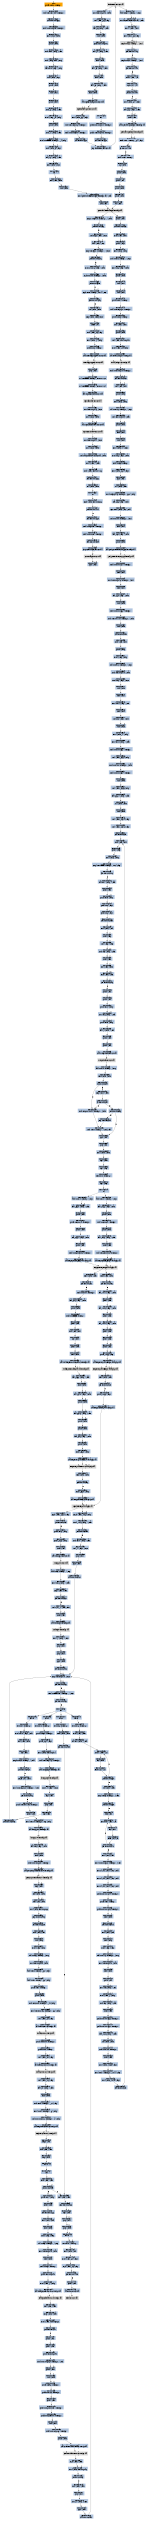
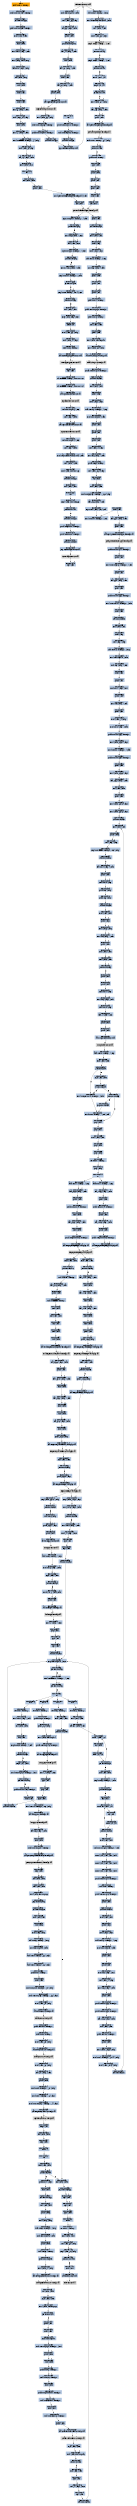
edge "0x01002c00 movl $0x100<UINT32>, %esi" -> "0x01002c05 pushl %esi": reversed
